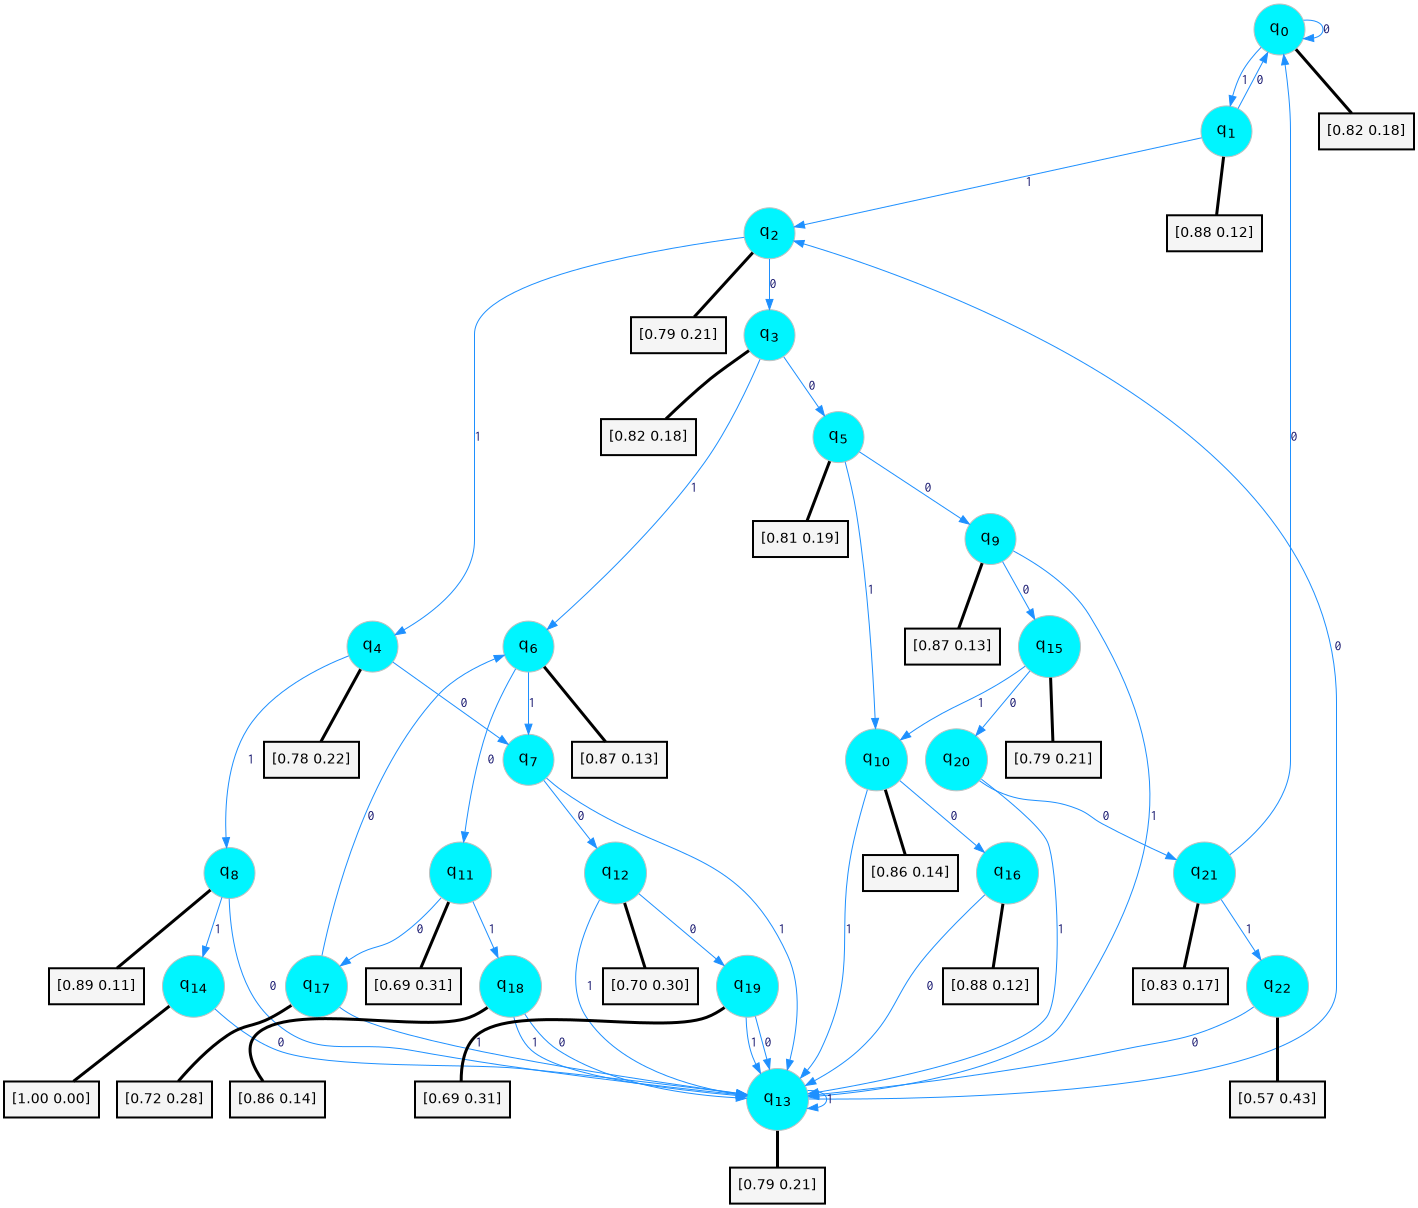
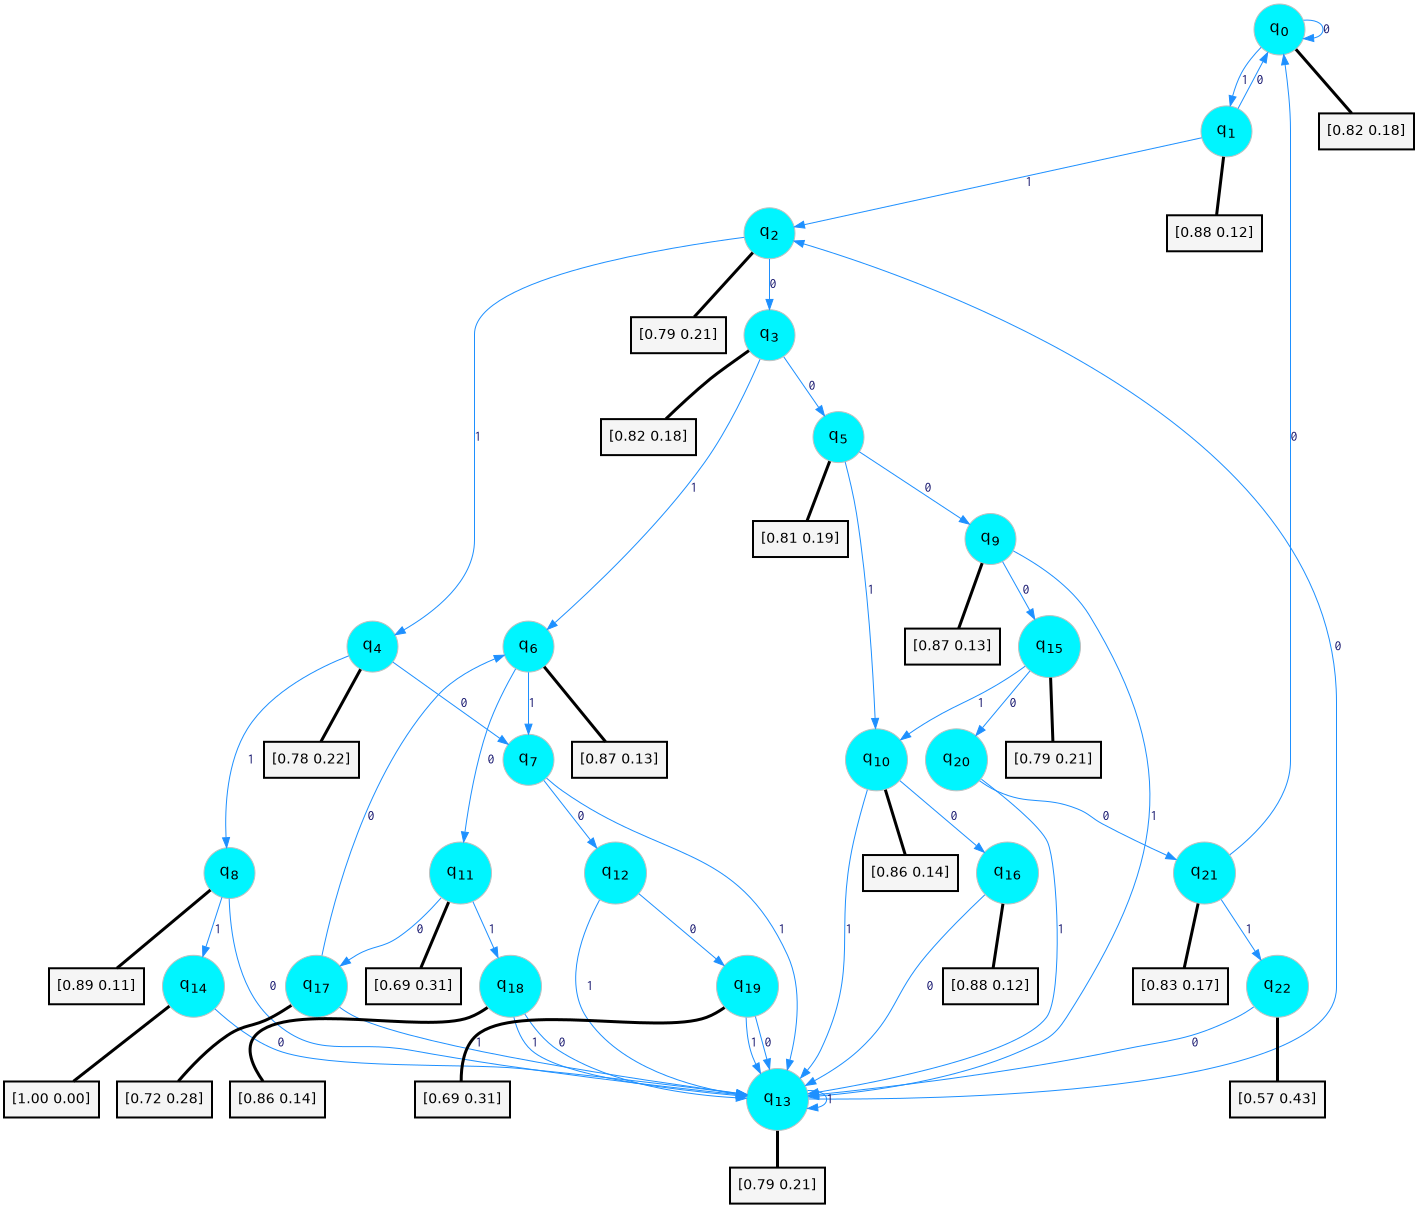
node "[0.70 0.30]": removed
